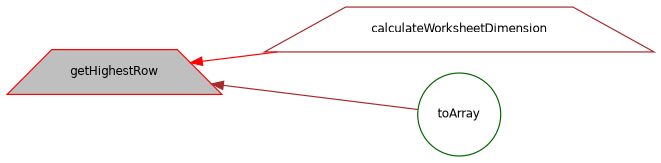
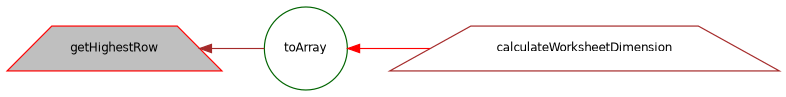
edge "calculateWorksheetDimension" -> "getHighestRow": now "calculateWorksheetDimension" -> "toArray"
